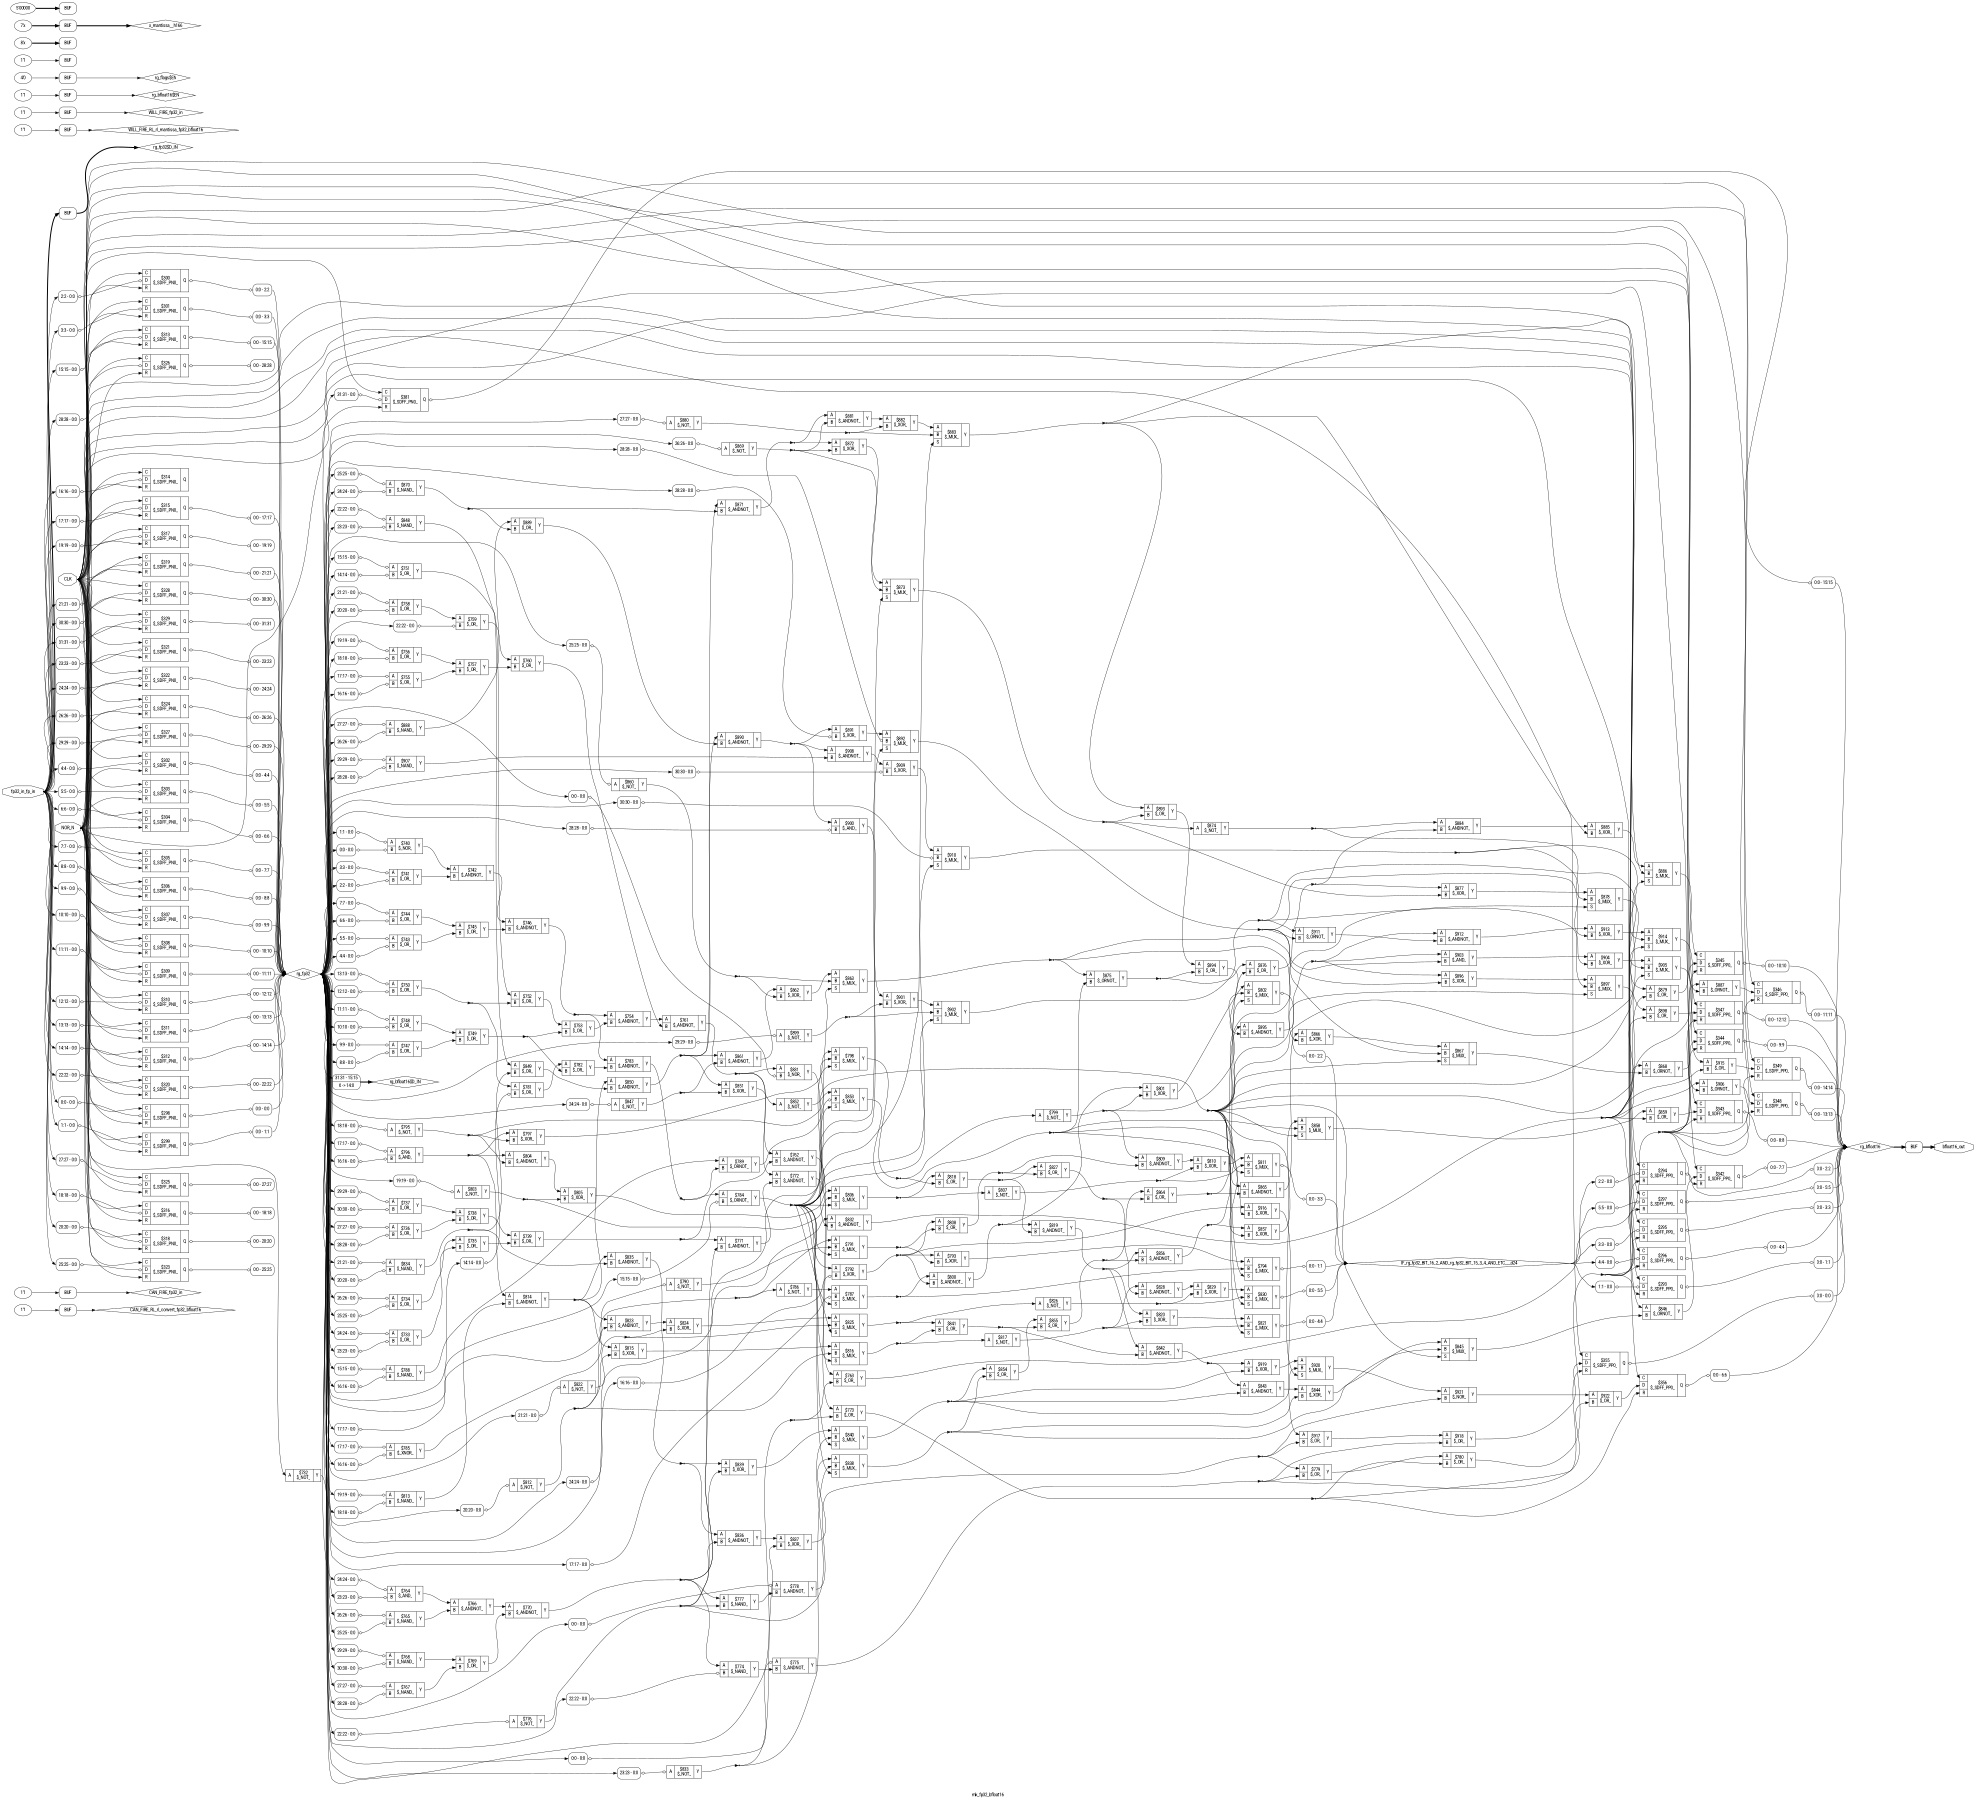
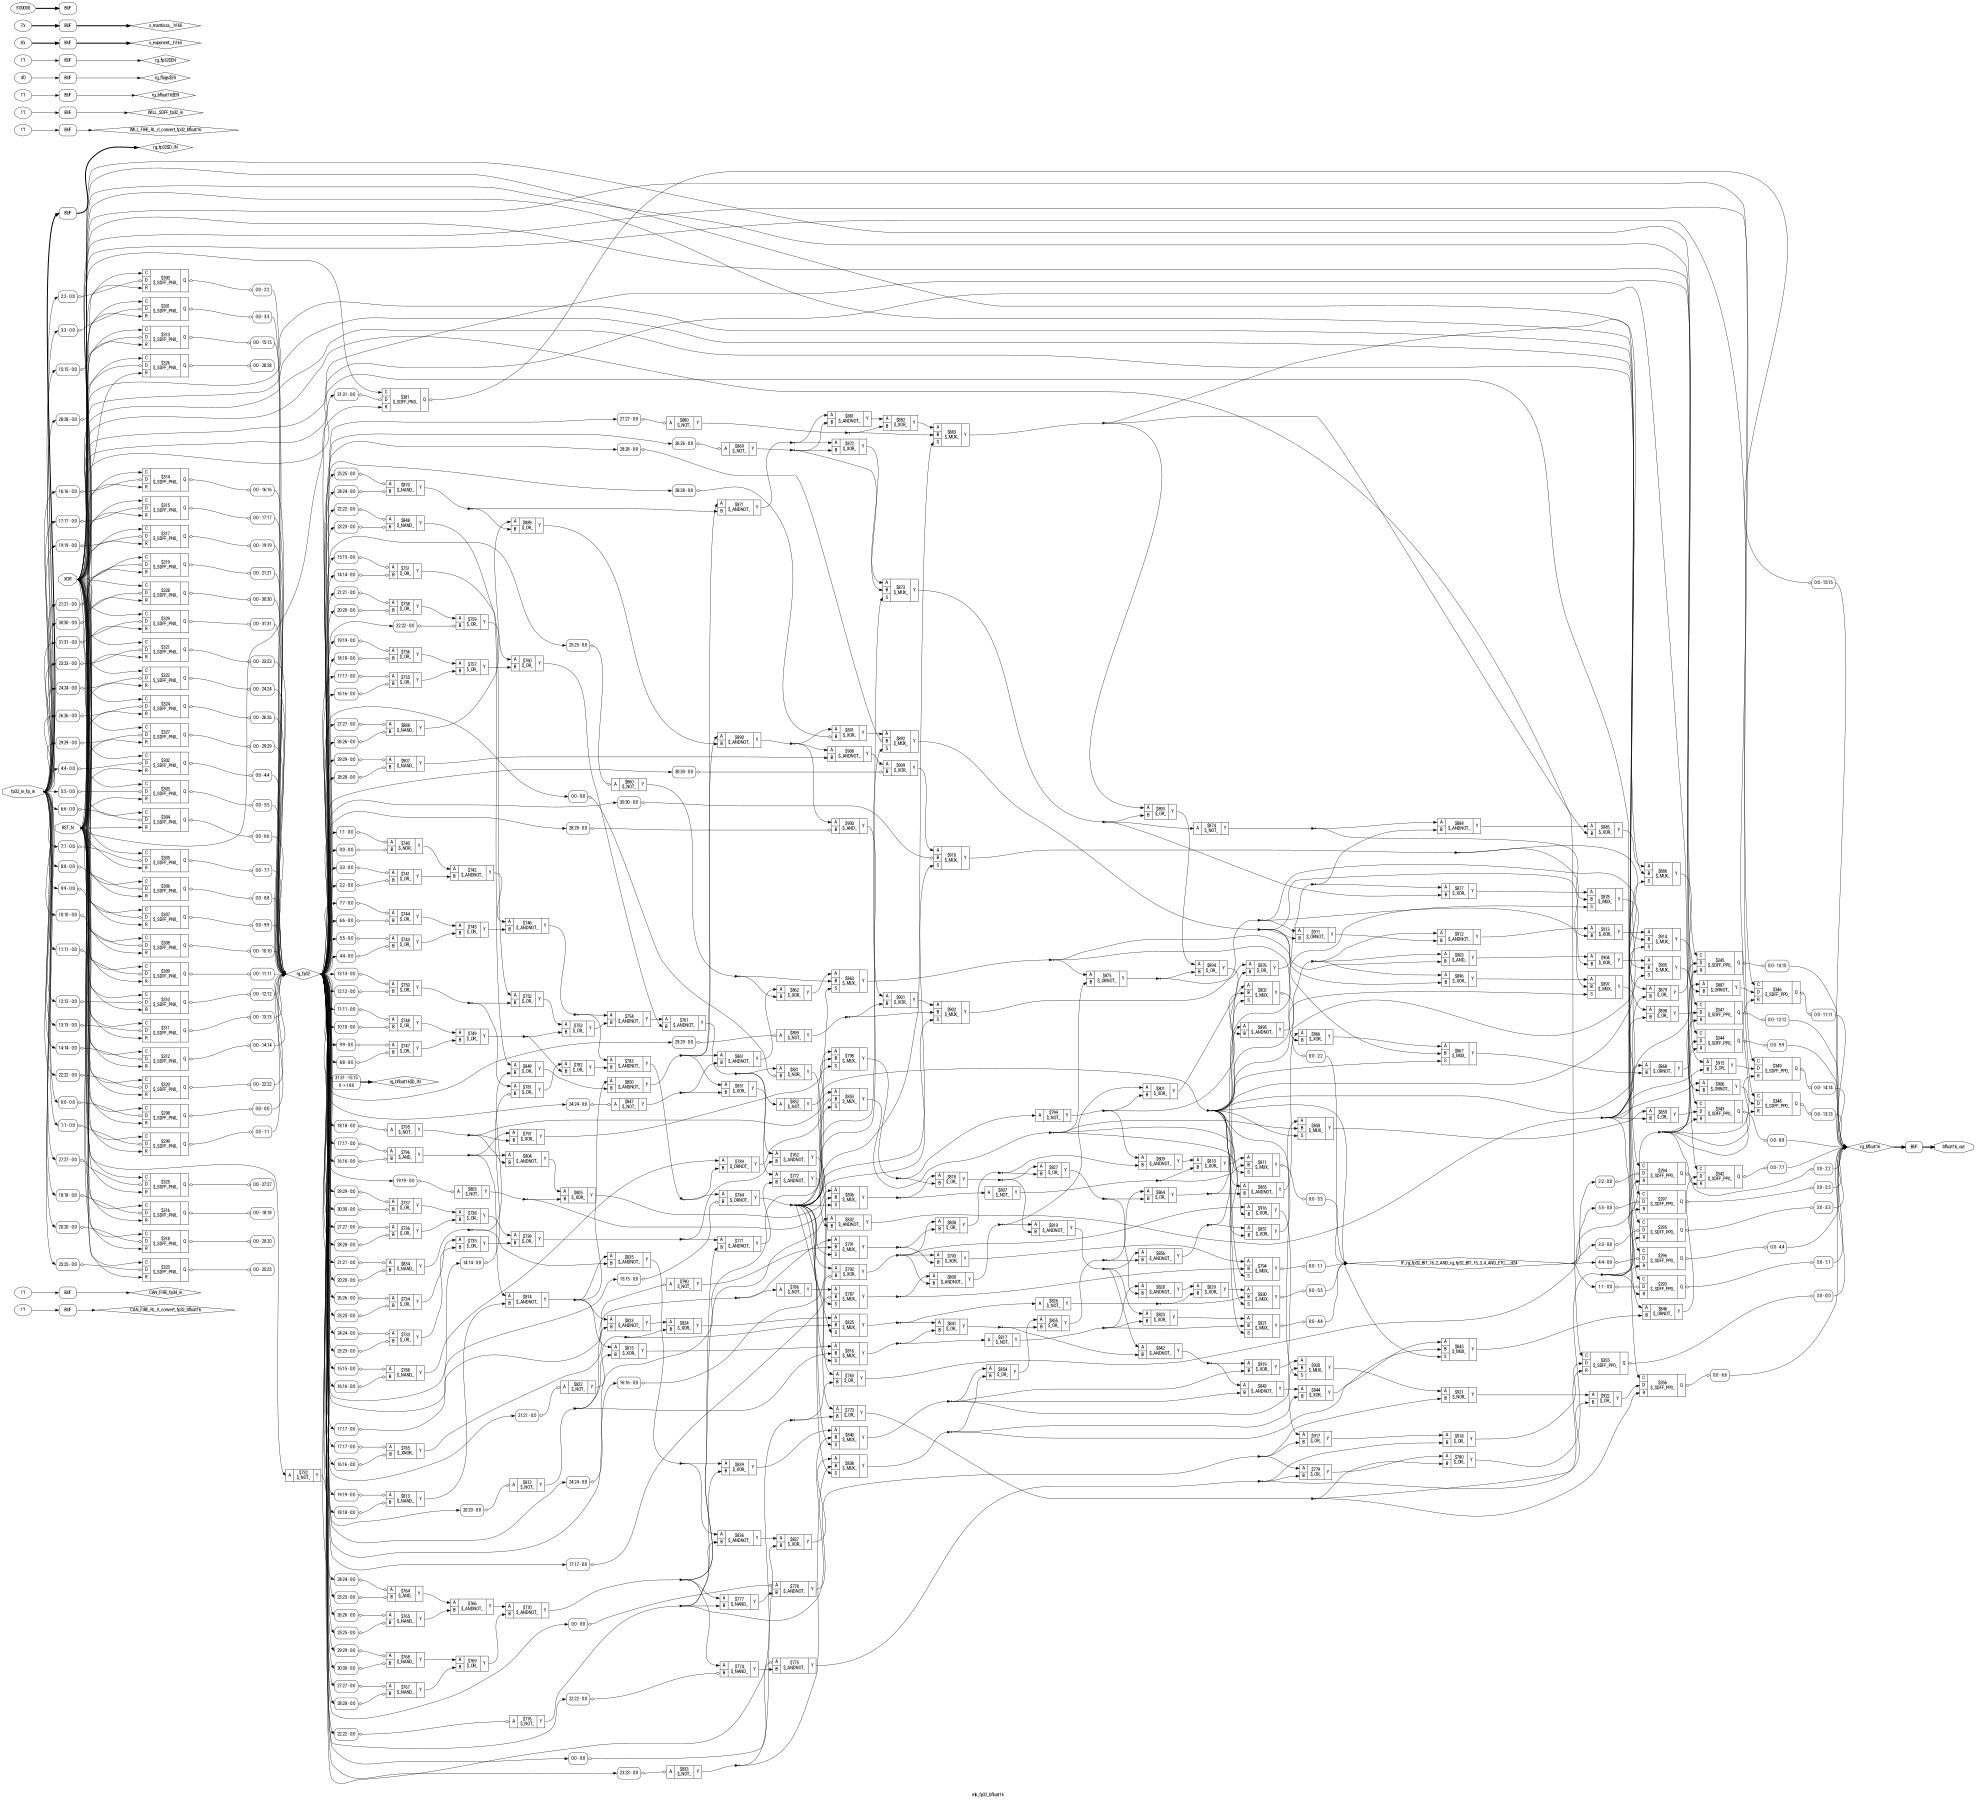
node "x_exponent__h165": added
node "rg_fp32$EN": added
node "WILL_FIRE_fp32_in": label "WILL_FIRE_fp32_in" -> "WILL_SDFF_fp32_in"
node "WILL_FIRE_RL_rl_mantissa_fp32_bfloat16": label "WILL_FIRE_RL_rl_mantissa_fp32_bfloat16" -> "WILL_FIRE_RL_rl_convert_fp32_bfloat16"
node "0:0 - 16:16": added
node "CLK": label "CLK" -> "XOR"
edge "0:0 - 19:19" -> "rg_fp32": added
edge "0:0 - 31:31" -> "rg_fp32": added
edge "0:0 - 23:23" -> "rg_fp32": added
node "NOR_N": label "NOR_N" -> "RST_N"
edge "0:0 - 24:24" -> "rg_fp32": added
node "CAN_FIRE_fp32_in": label "CAN_FIRE_fp32_in" -> "CAN_FIRE_fp34_in"
